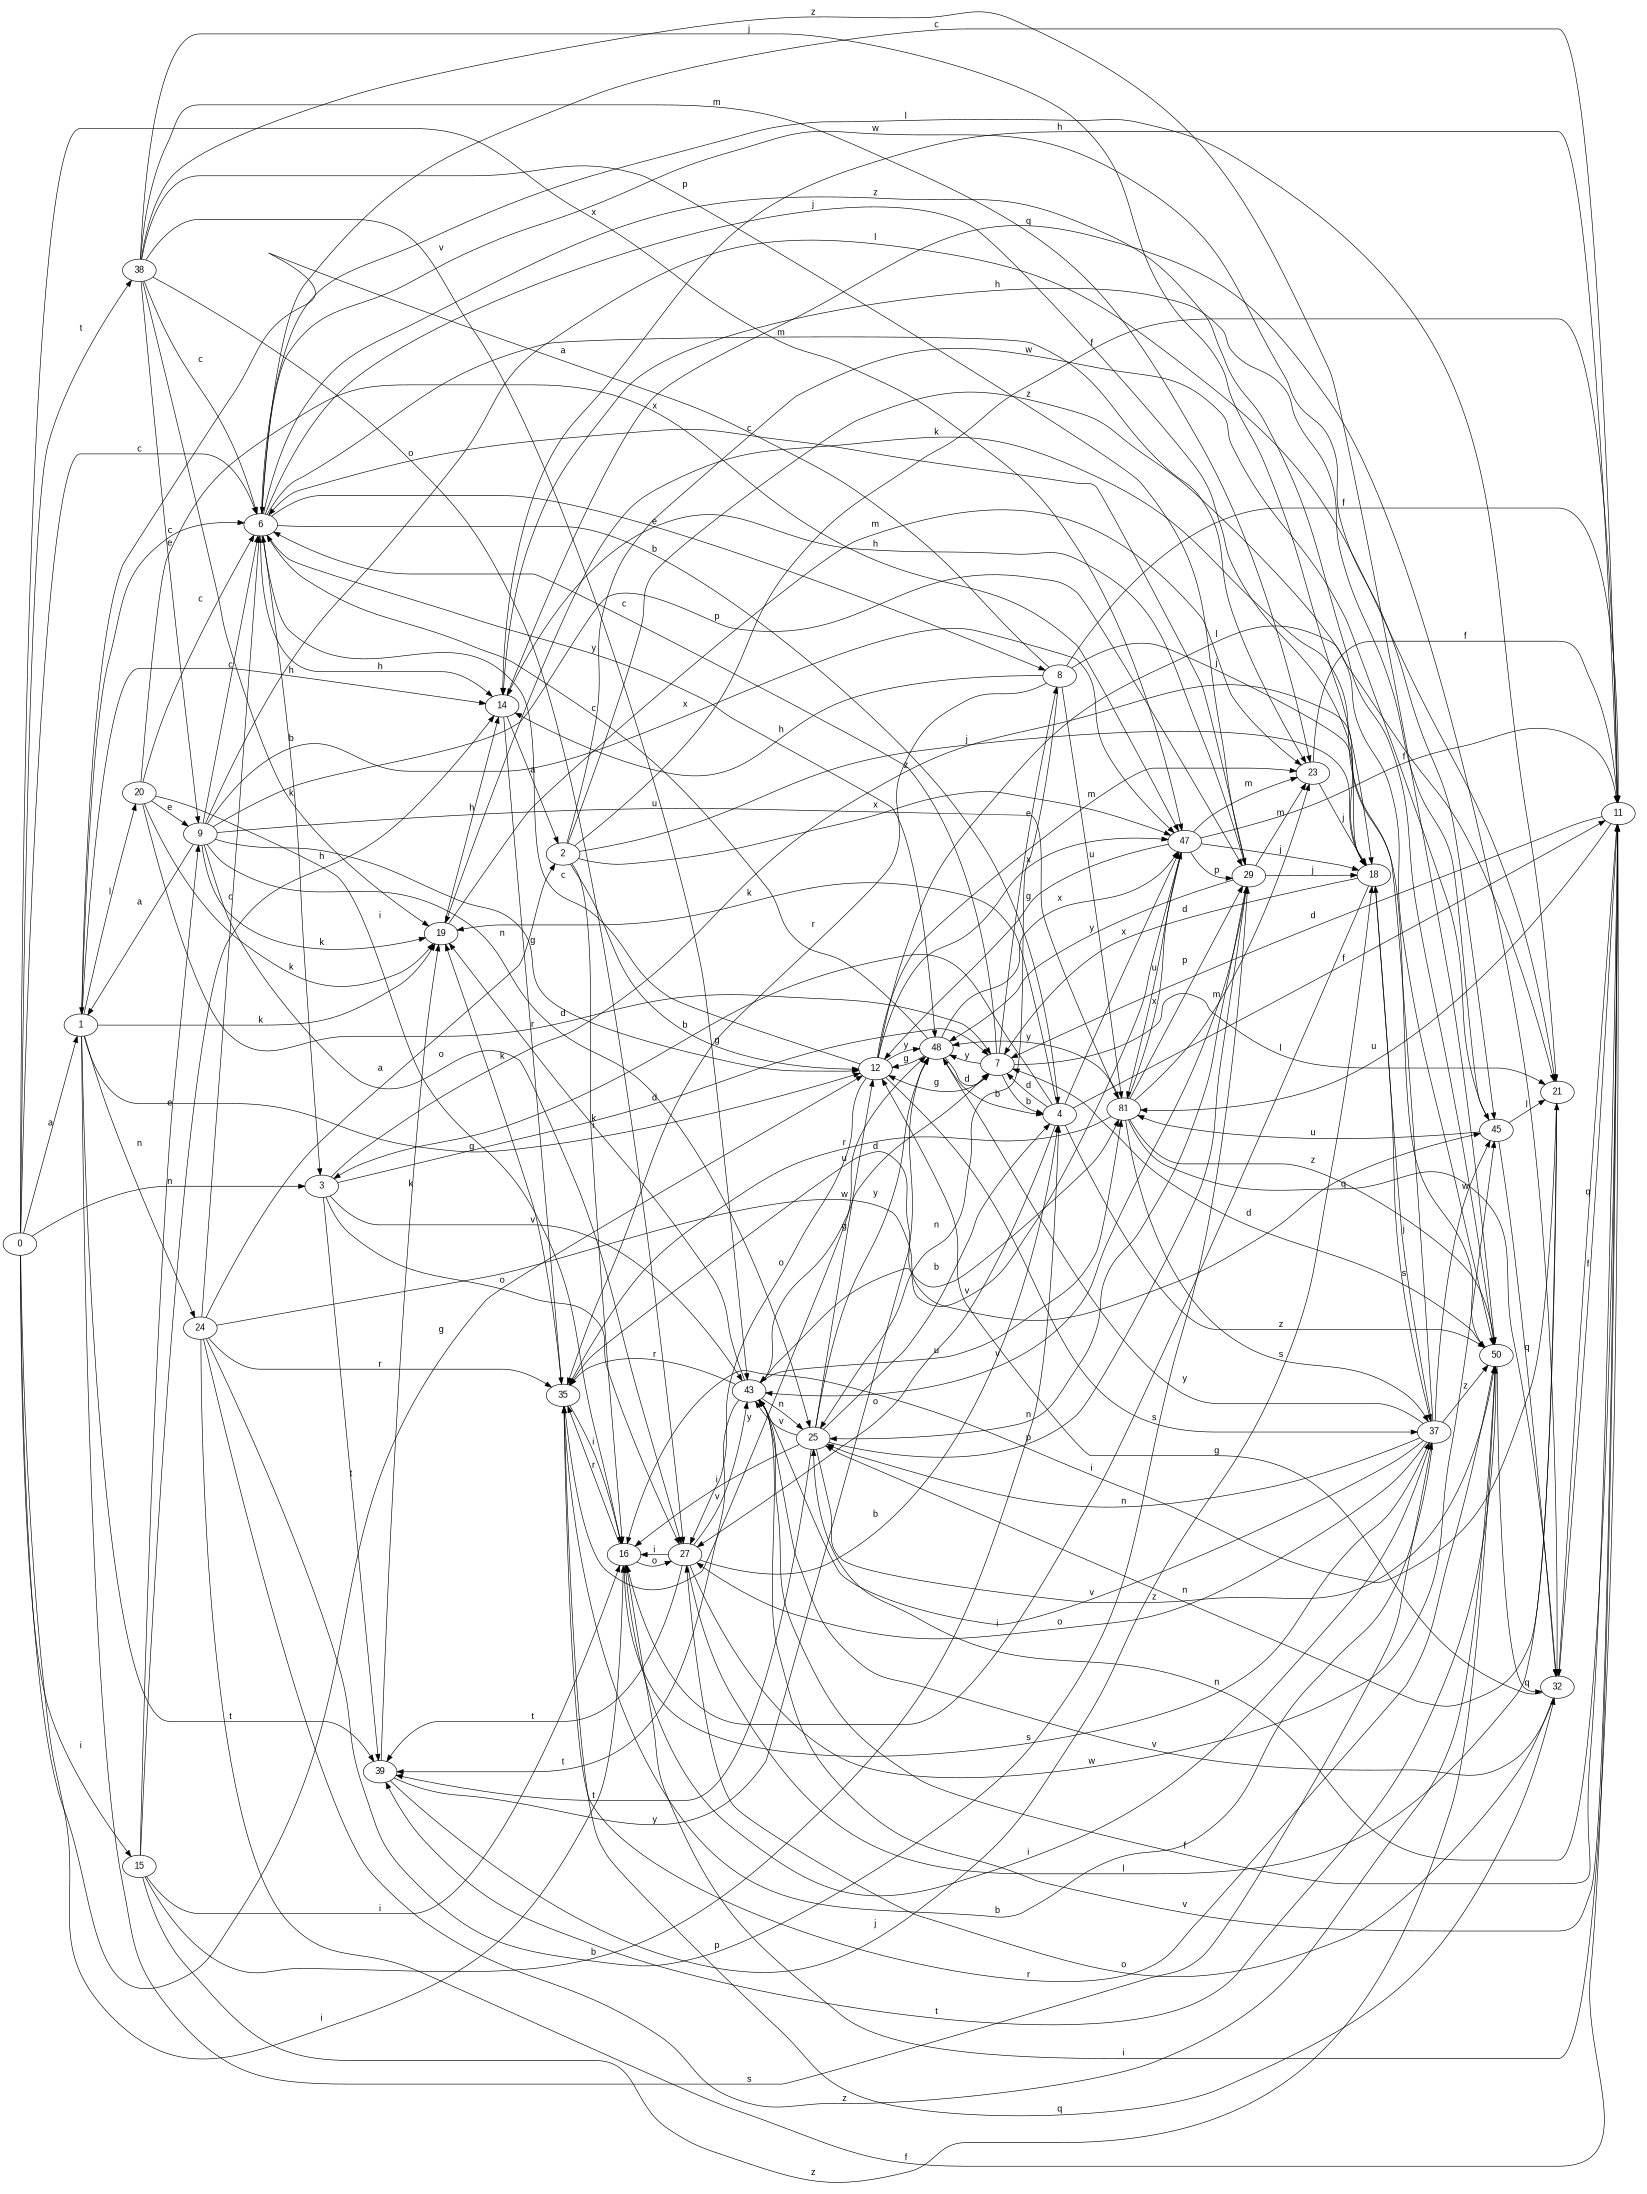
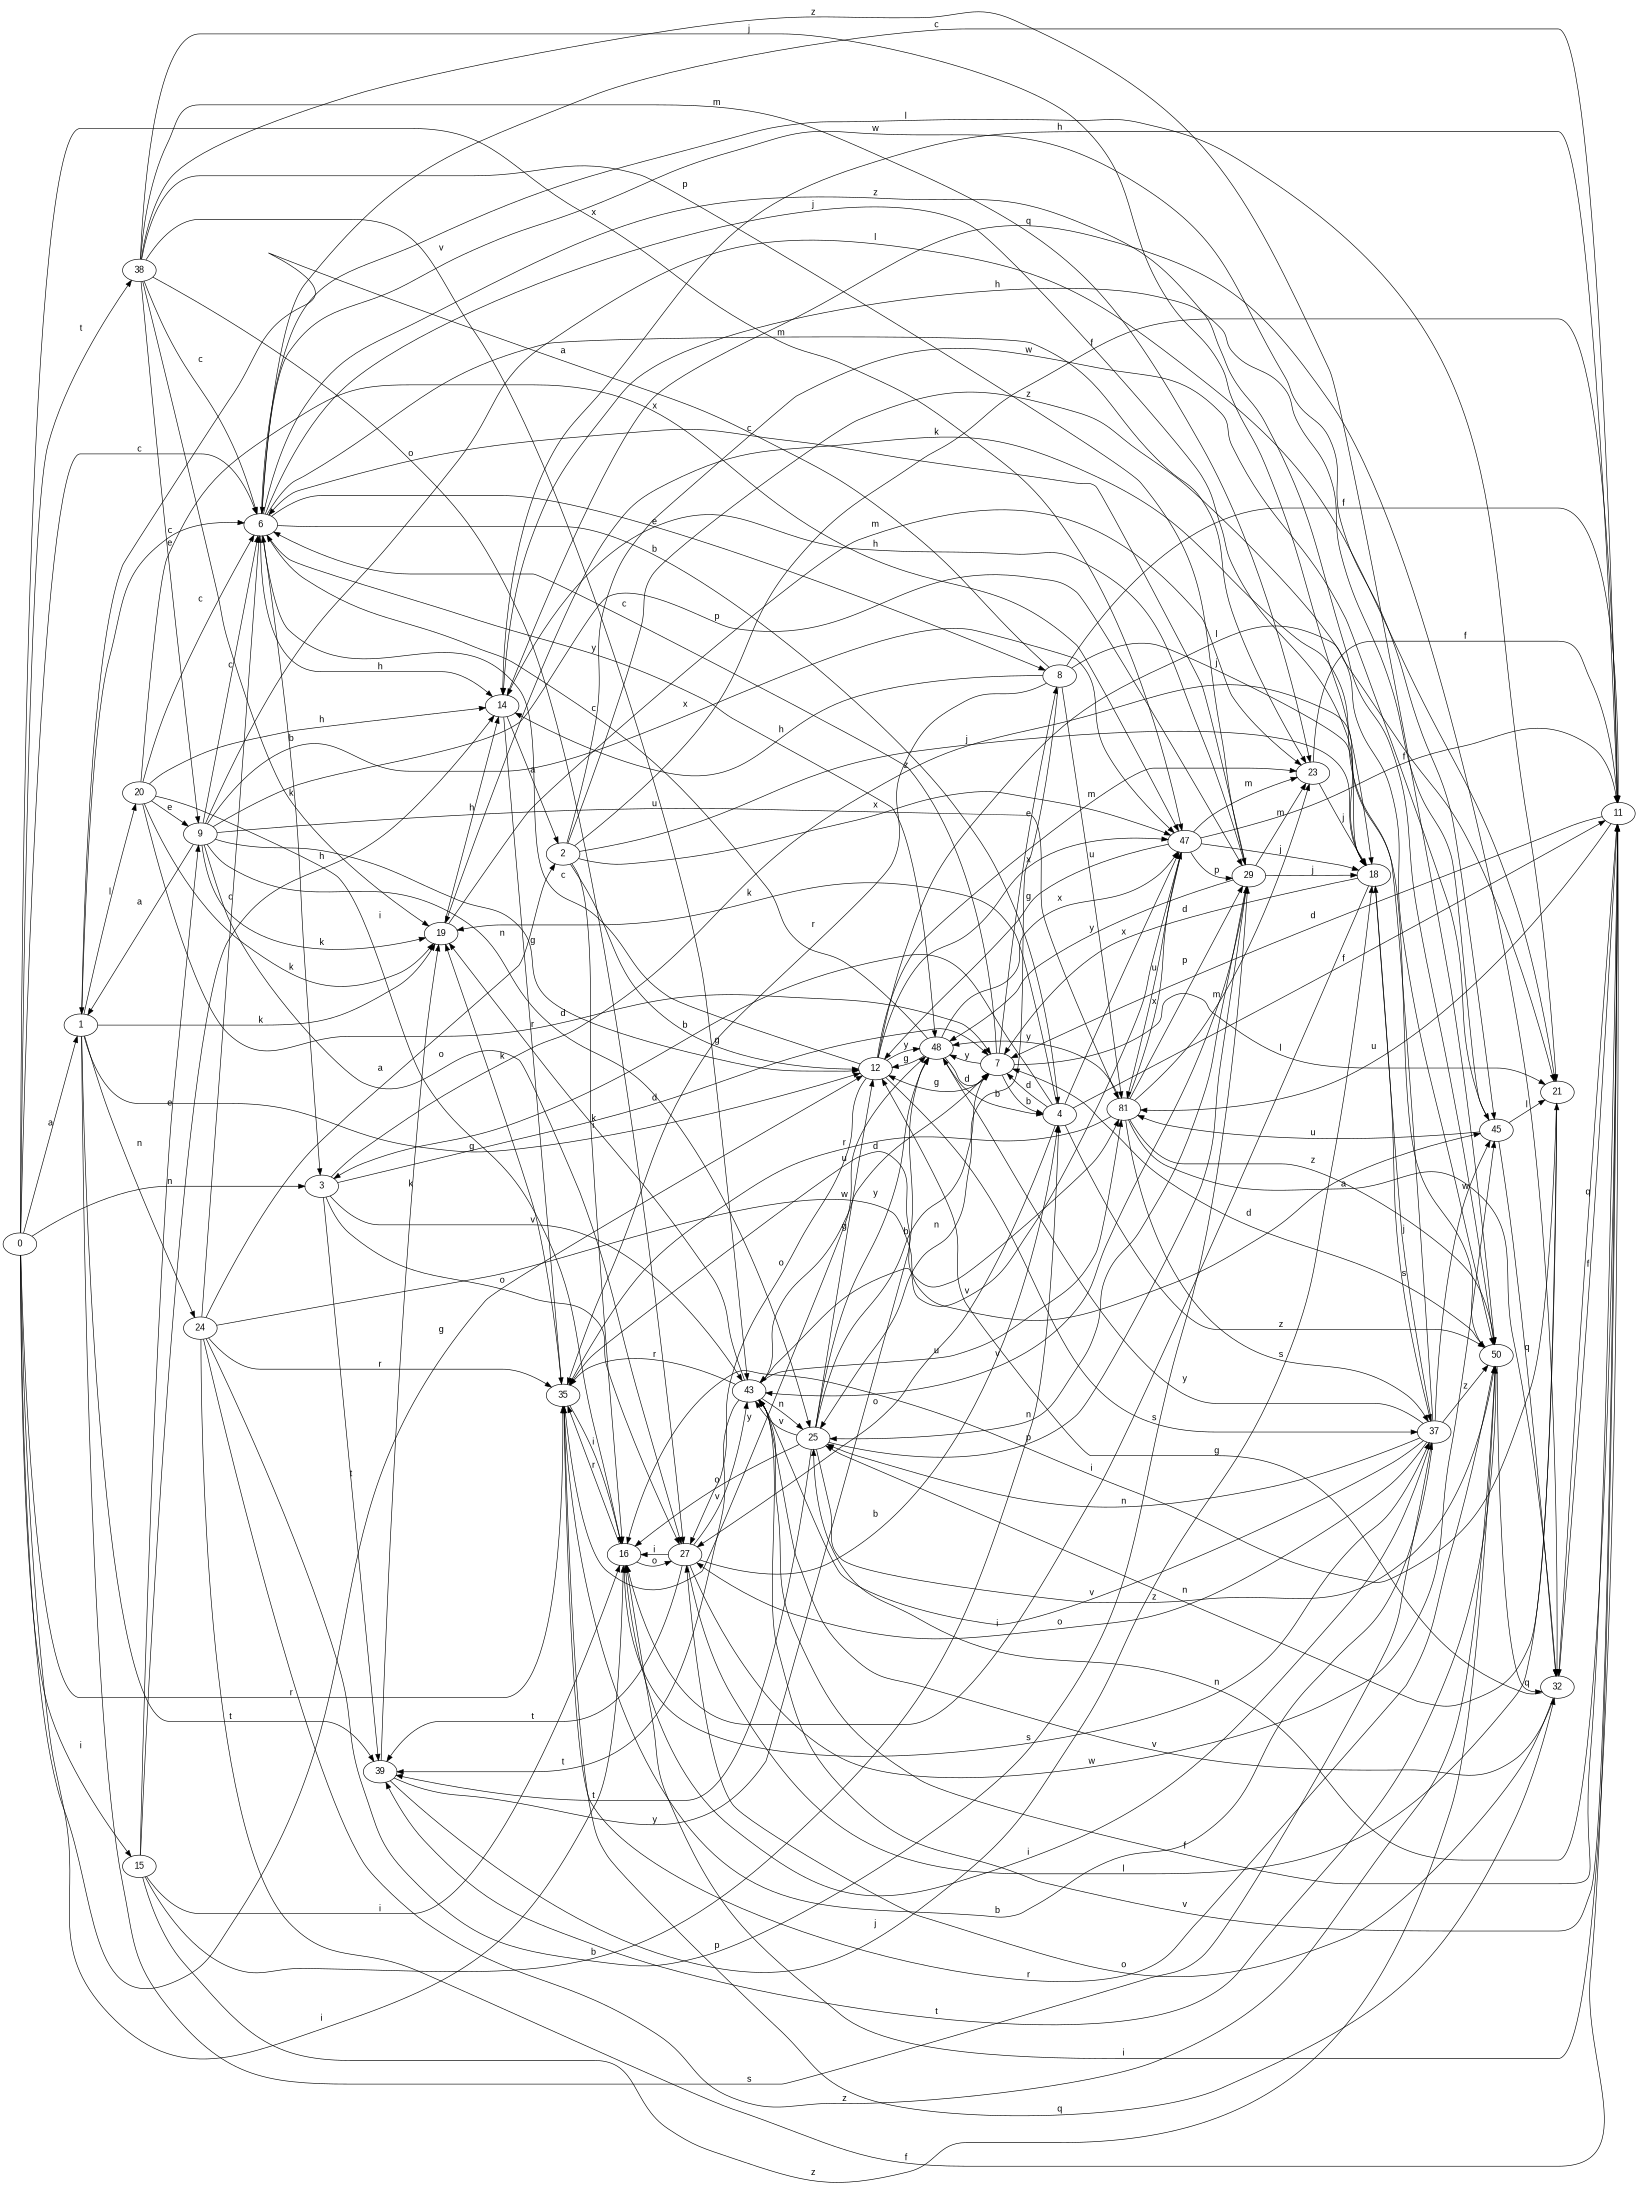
edge "1" -> "14": now "20" -> "14"
edge "81" -> "32": label "q" -> "a"
edge "25" -> "4": now "25" -> "7"
edge "25" -> "16": label "i" -> "o"
edge "0" -> "35": added, label "r"
